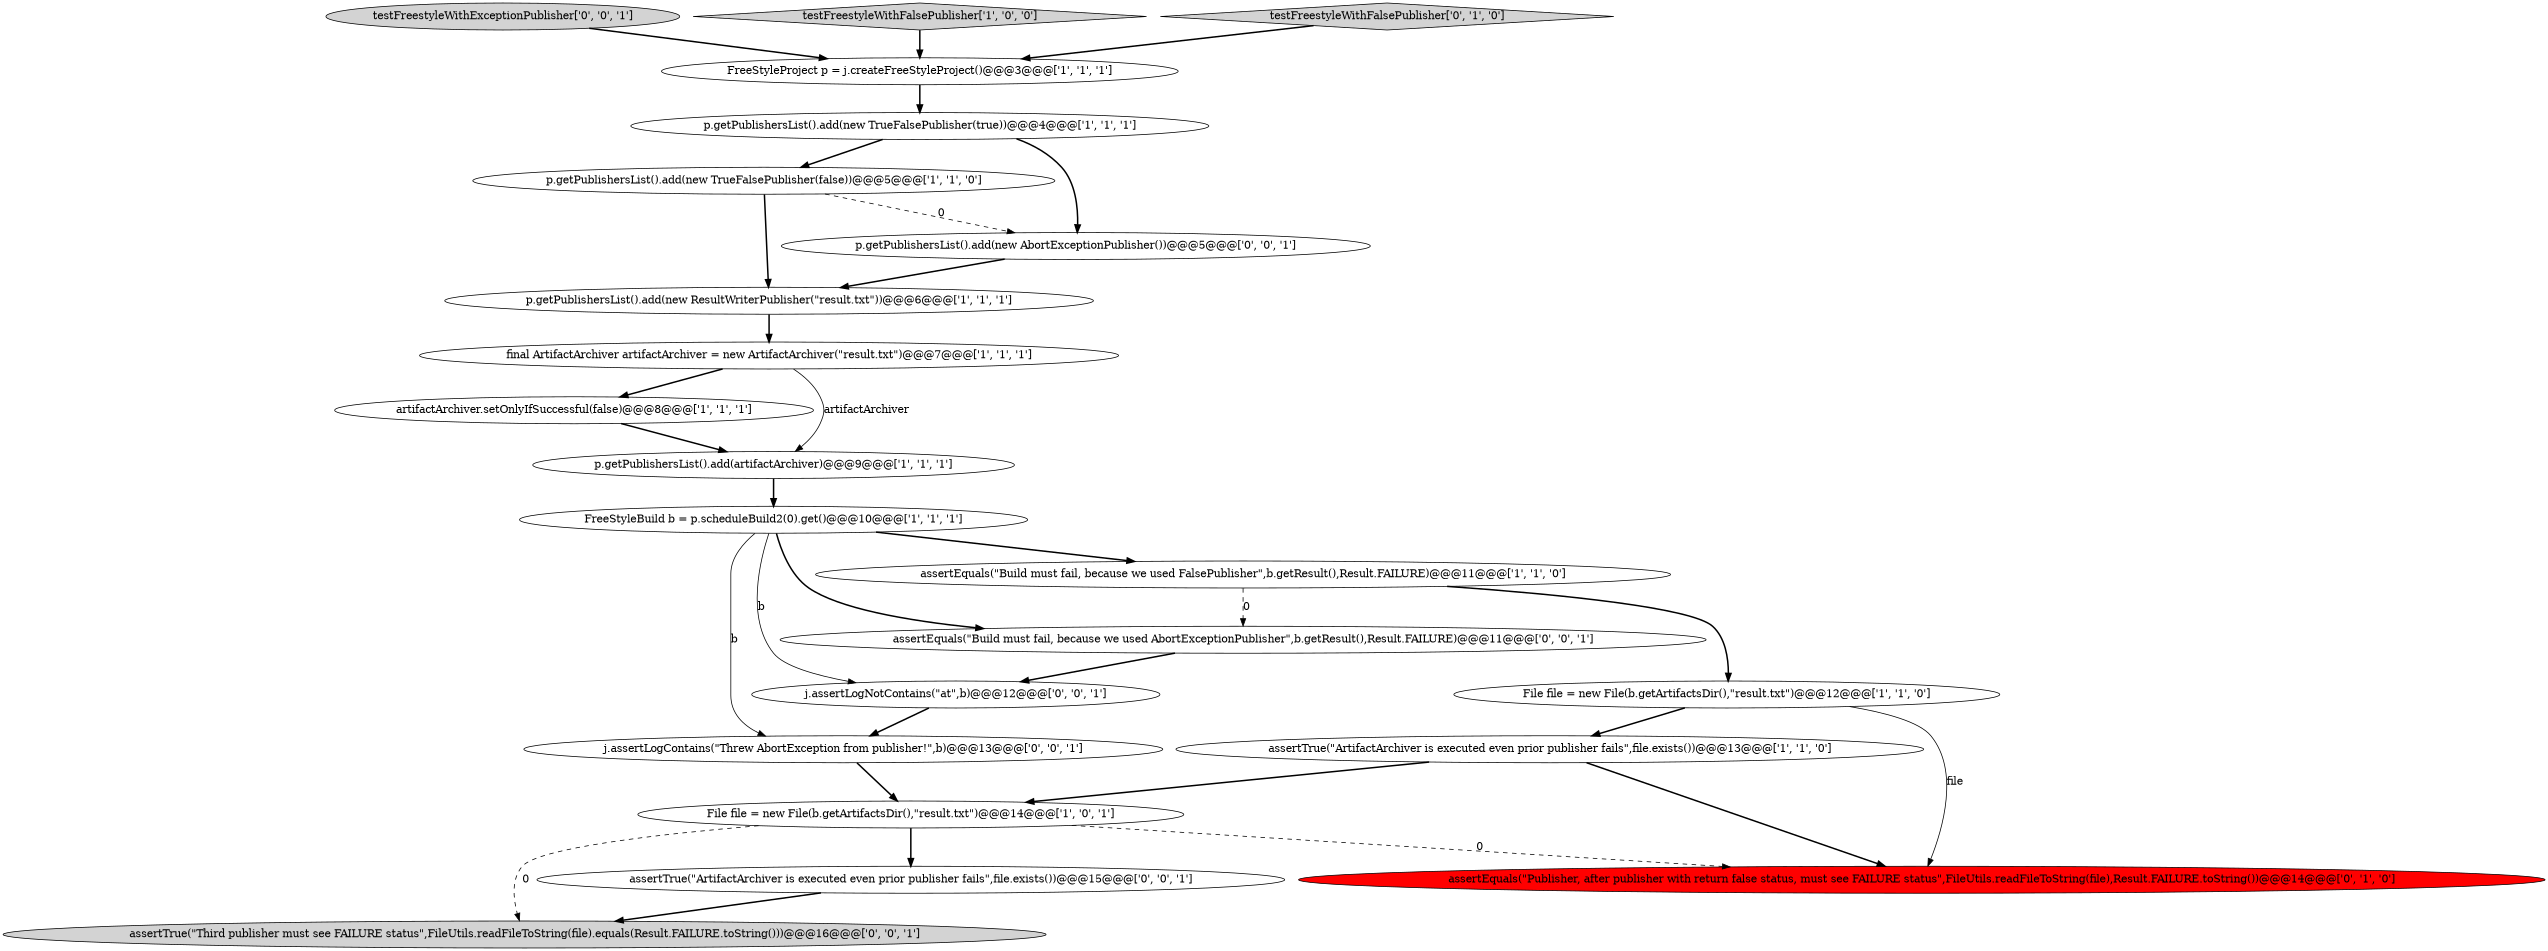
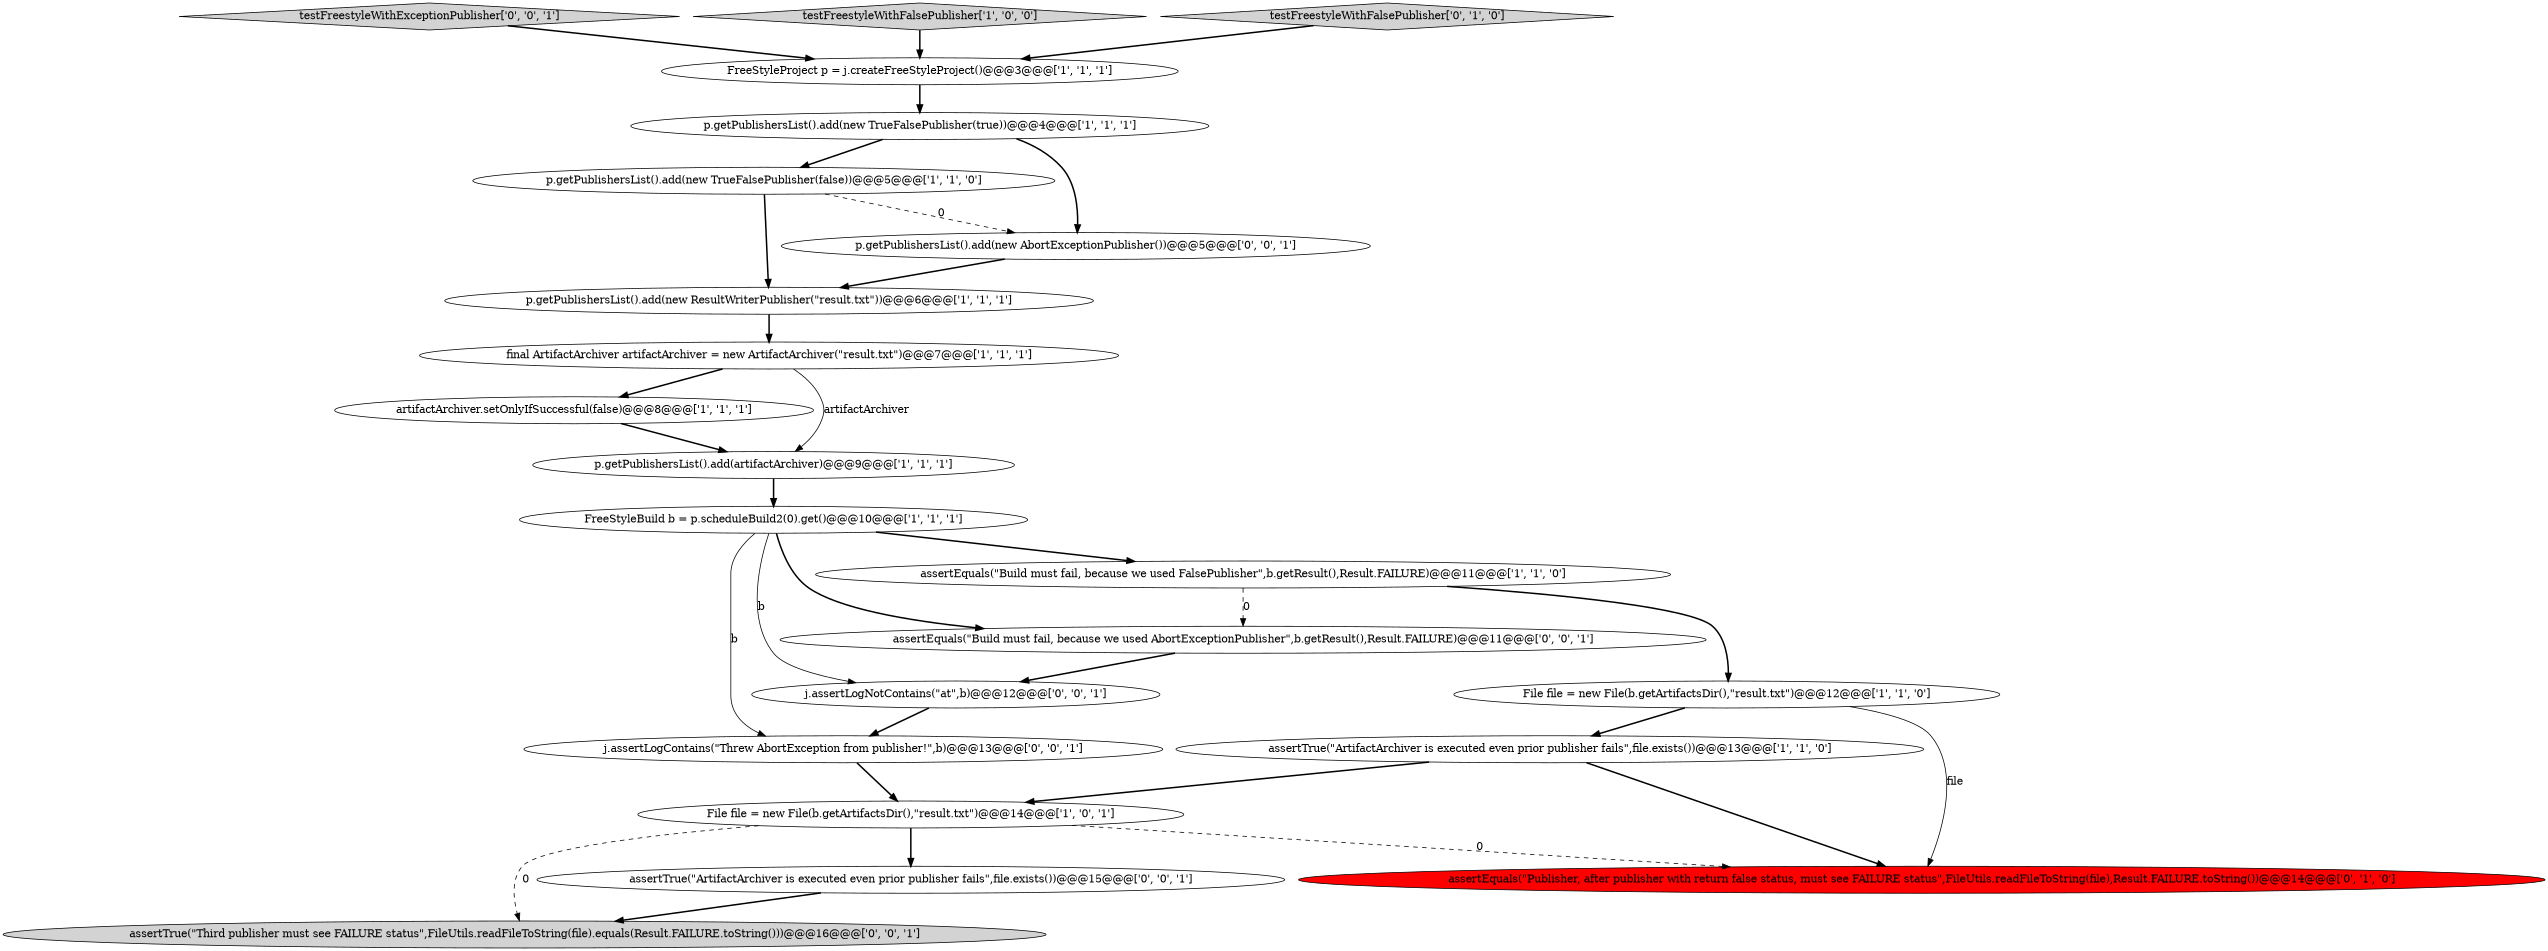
node "testFreestyleWithExceptionPublisher['0', '0', '1']": shape ellipse -> diamond
